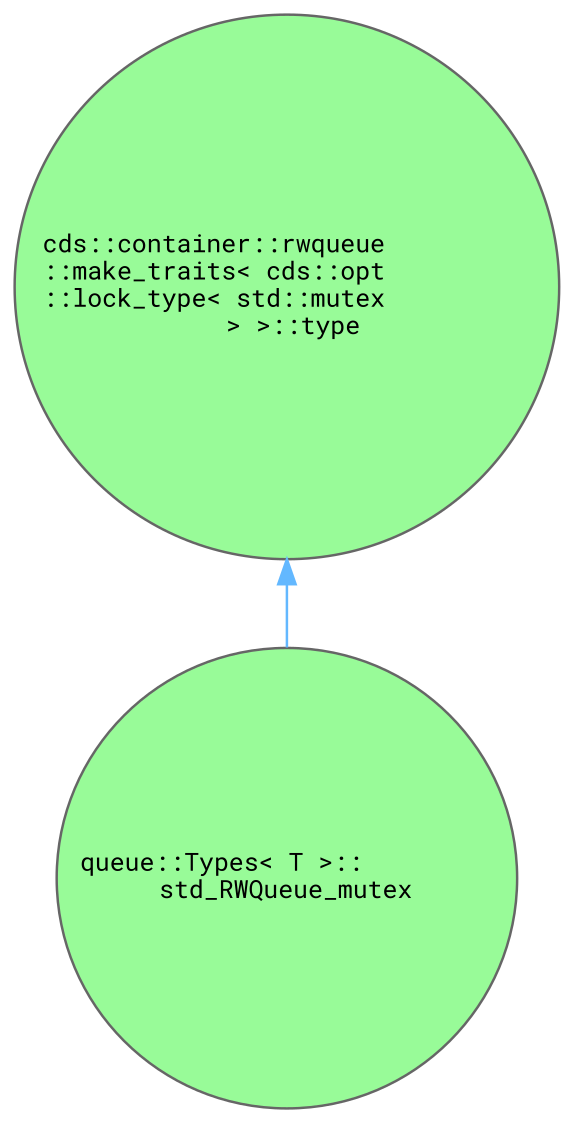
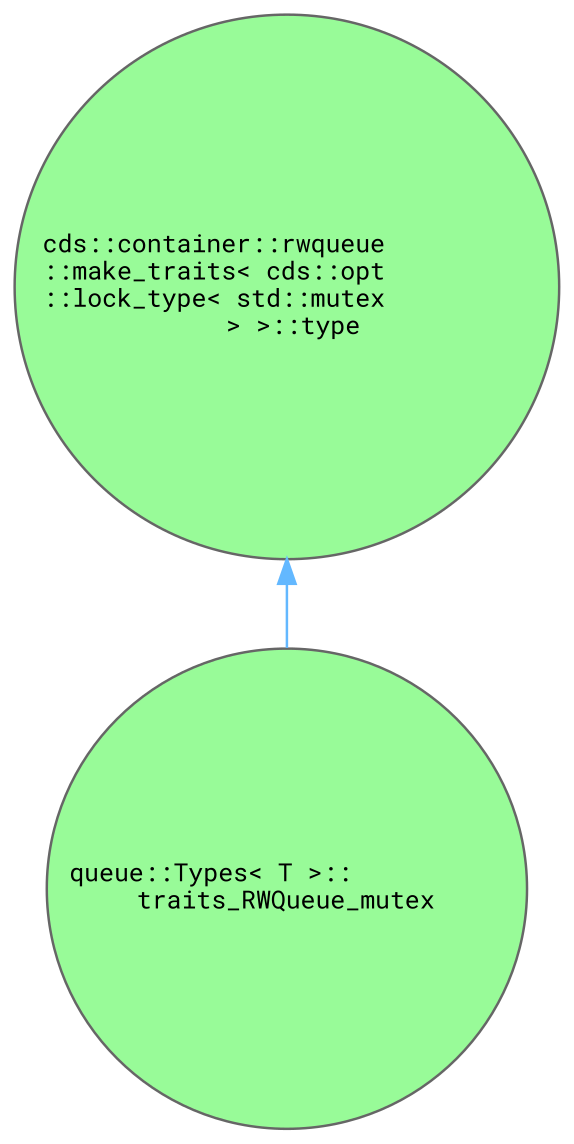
node "queue::Types< T >:: std_RWQueue_mutex": label "queue::Types< T >:: std_RWQueue_mutex" -> "queue::Types< T >:: traits_RWQueue_mutex"
